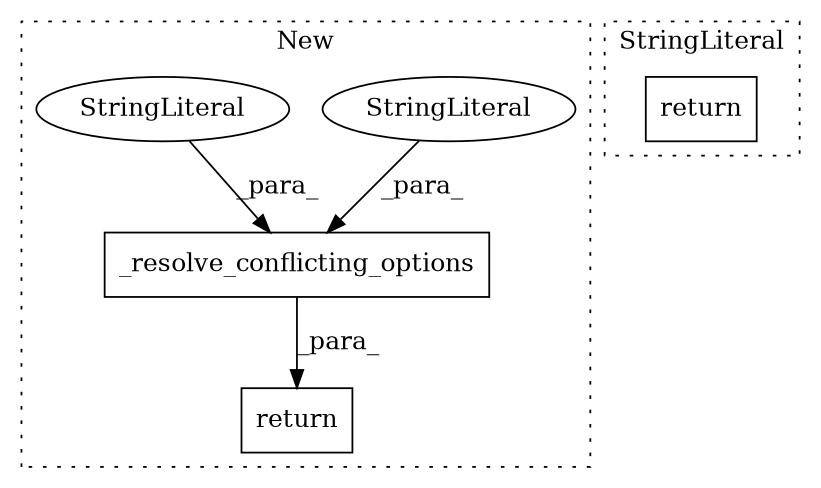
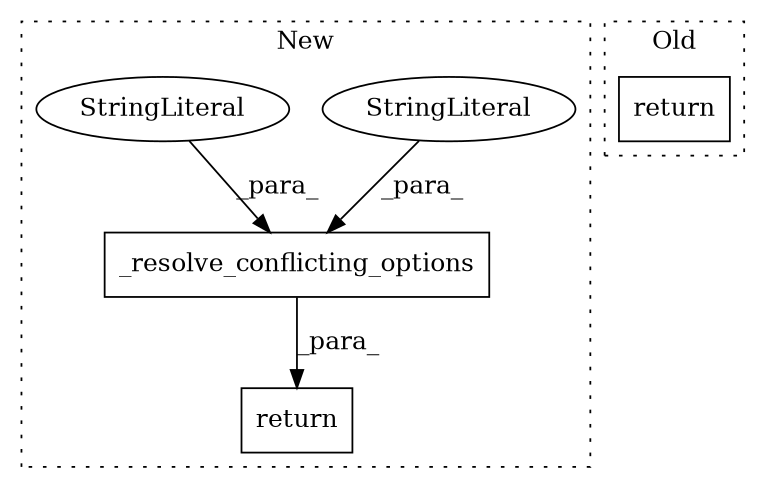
cluster "StringLiteral": label "StringLiteral" -> "Old"
